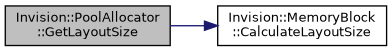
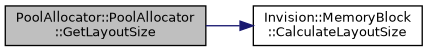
node "Invision::PoolAllocator ::GetLayoutSize": label "Invision::PoolAllocator ::GetLayoutSize" -> "PoolAllocator::PoolAllocator ::GetLayoutSize"
